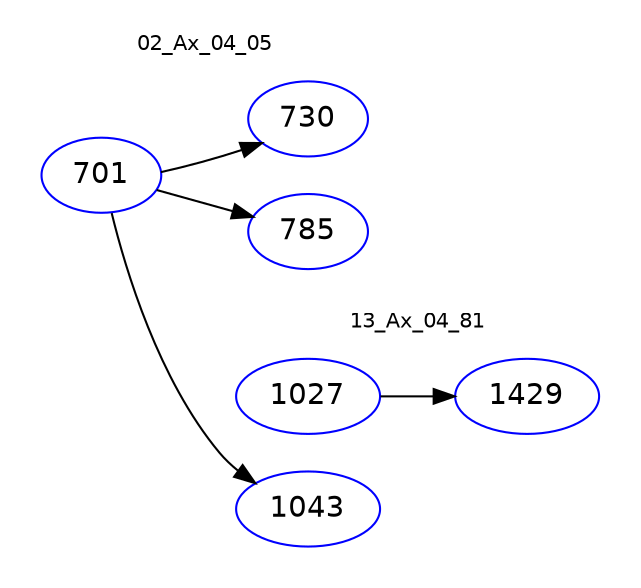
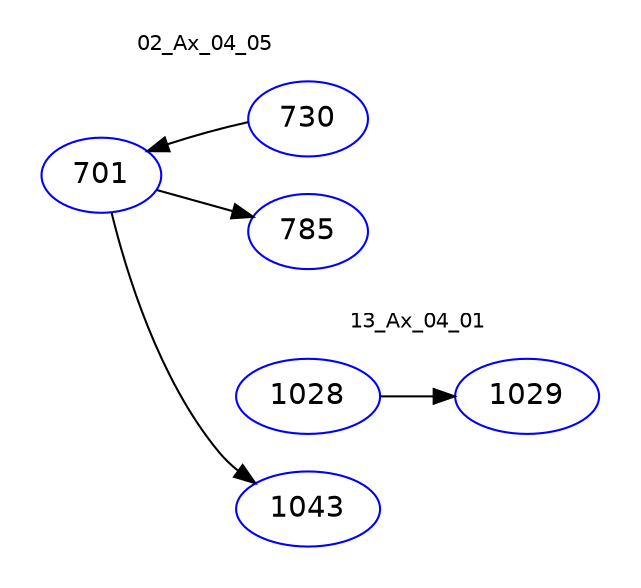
edge "701" -> "730": reversed
cluster "13_Ax_04_81": label "13_Ax_04_81" -> "13_Ax_04_01"
node "1027": label "1027" -> "1028"
node "1429": label "1429" -> "1029"
